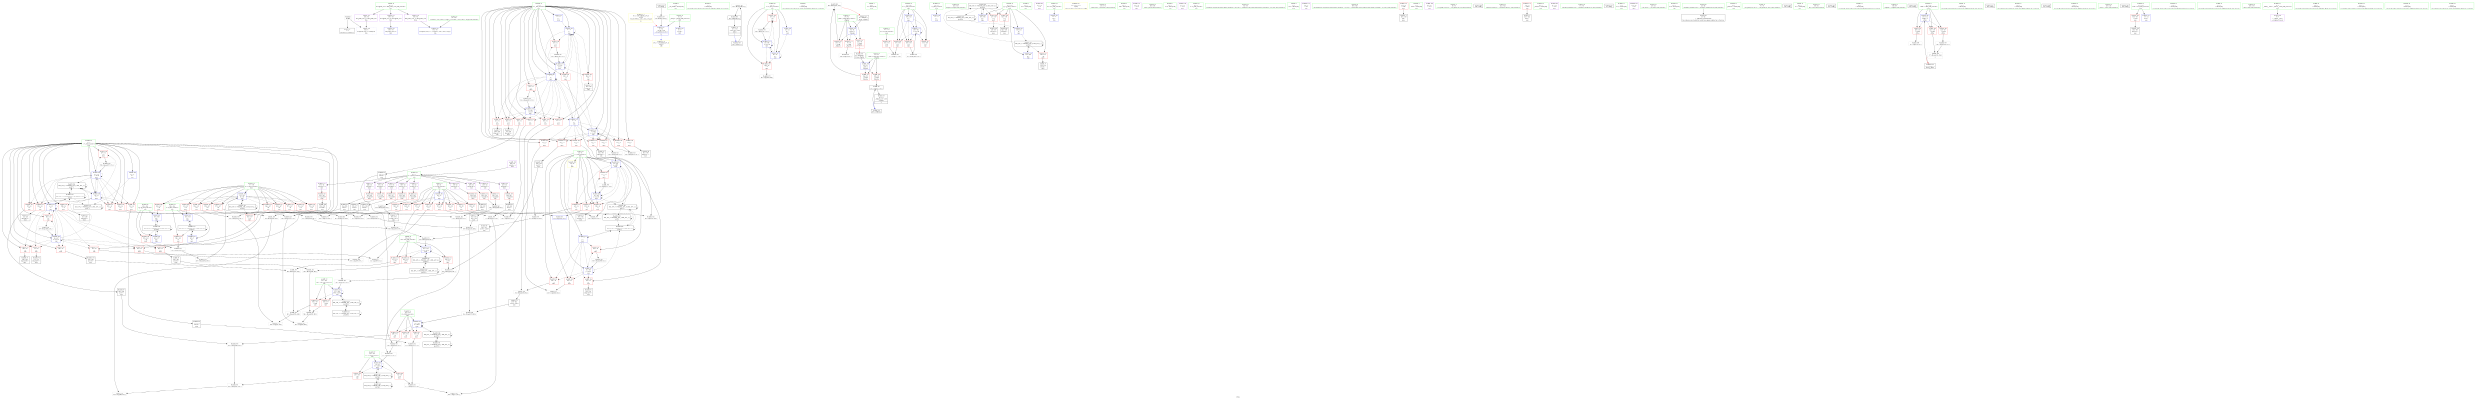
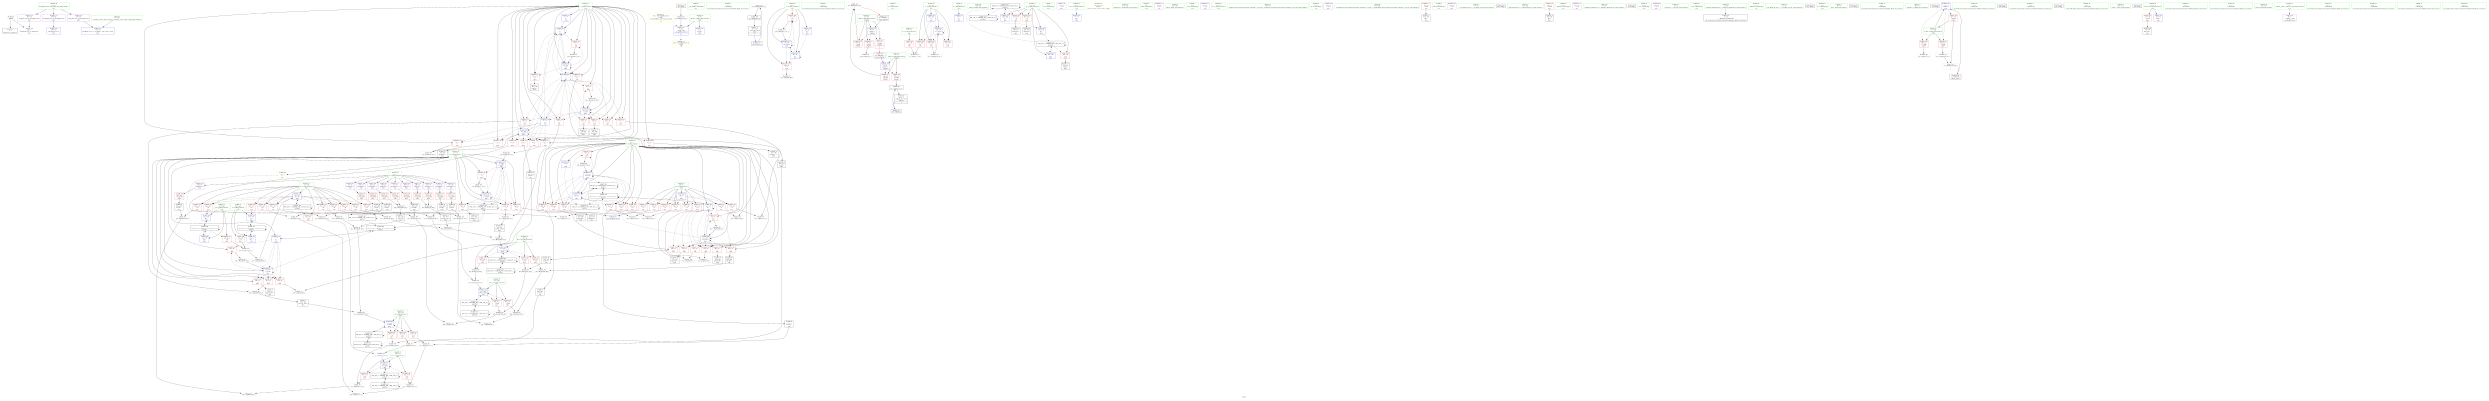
edge "NodeID: 47" -> "NodeID: 184": reversed
edge "NodeID: 105" -> "NodeID: 34": reversed
